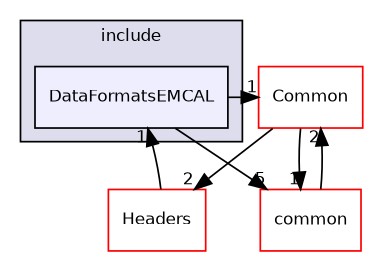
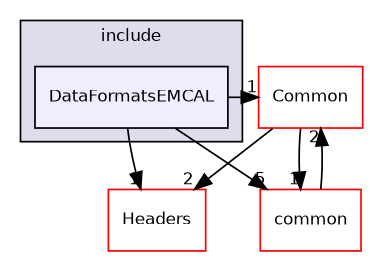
edge "Headers" -> "DataFormatsEMCAL": reversed
